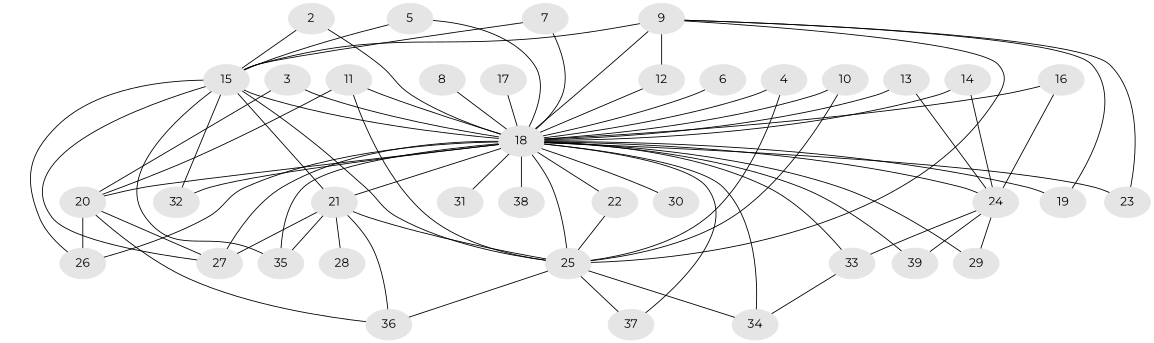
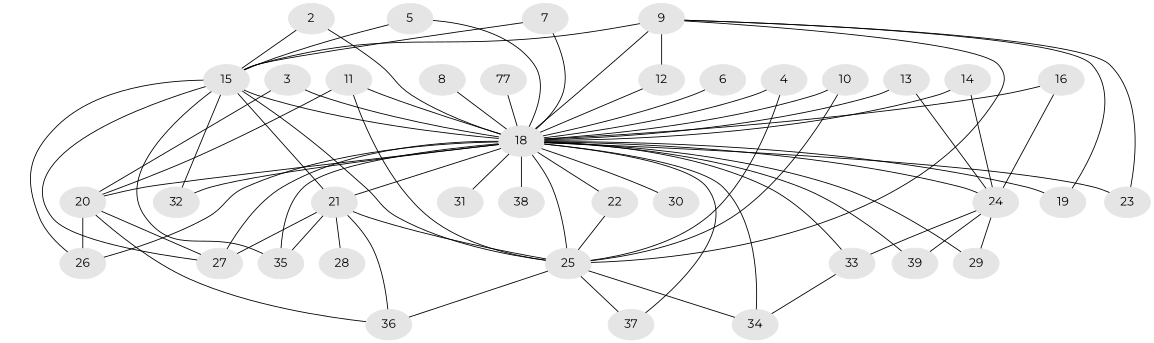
node "17": label "17" -> "77"
